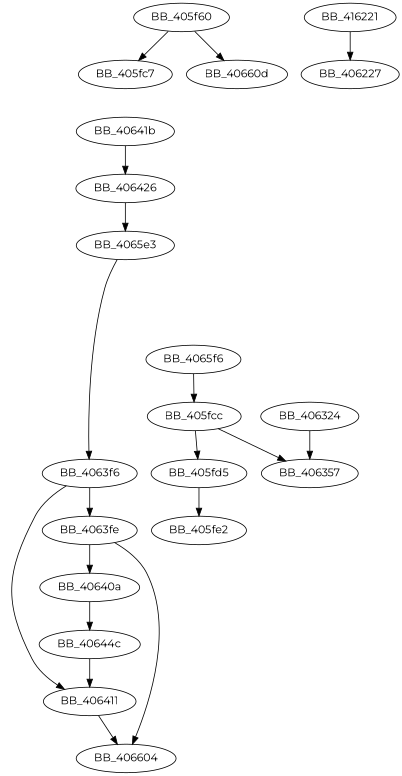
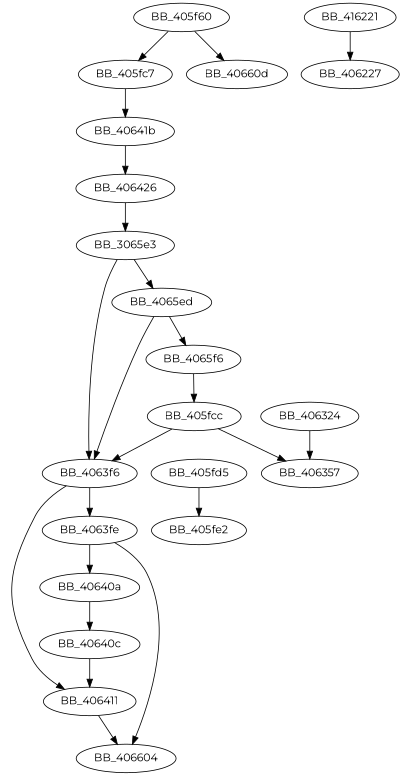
edge "BB_405fc7" -> "BB_40641b": added
node "BB_4065e3": label "BB_4065e3" -> "BB_3065e3"
node "BB_4065ed": added
edge "BB_405fcc" -> "BB_405fd5": now "BB_405fcc" -> "BB_4063f6"
node "BB_40644c": label "BB_40644c" -> "BB_40640c"
